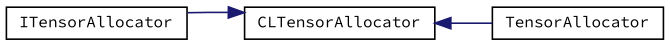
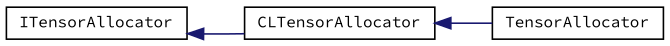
edge "ITensorAllocator" -> "CLTensorAllocator": reversed
